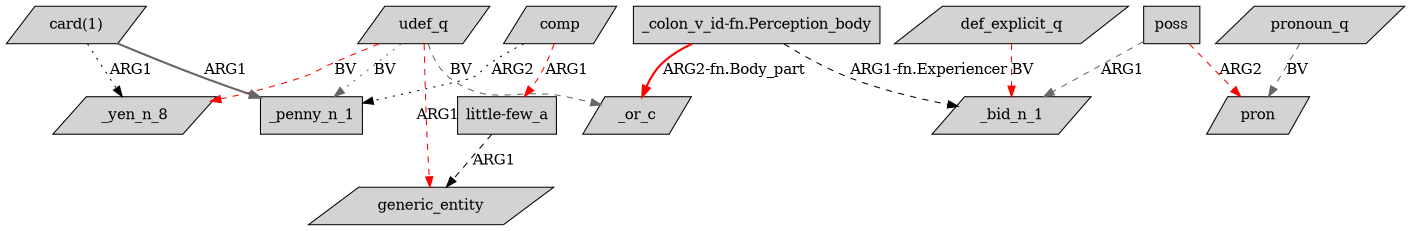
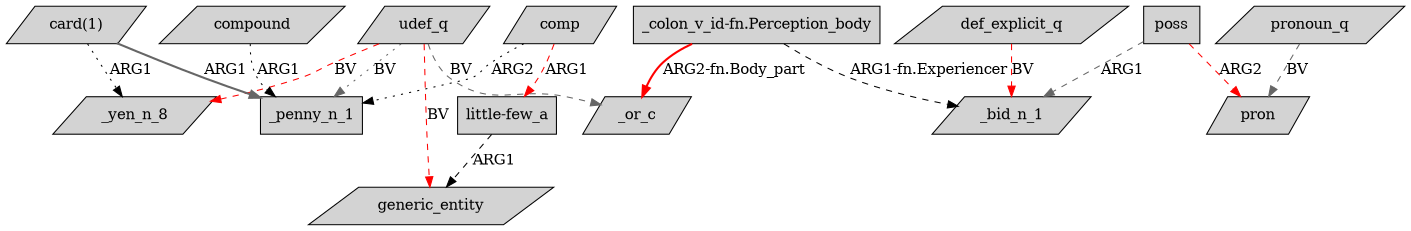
node "compound": added
edge "udef_q" -> "generic_entity": label "ARG1" -> "BV"
